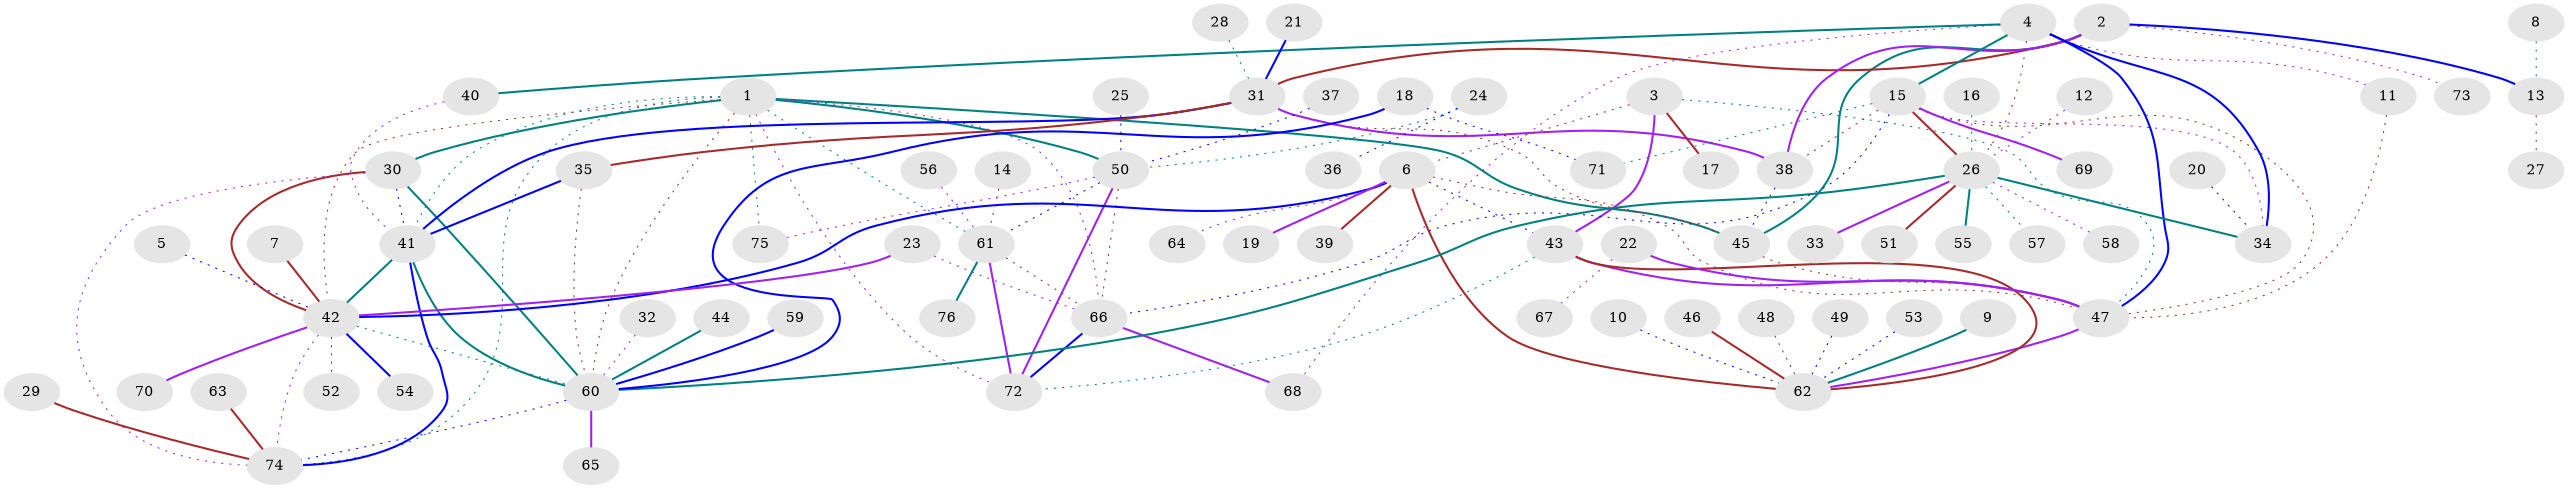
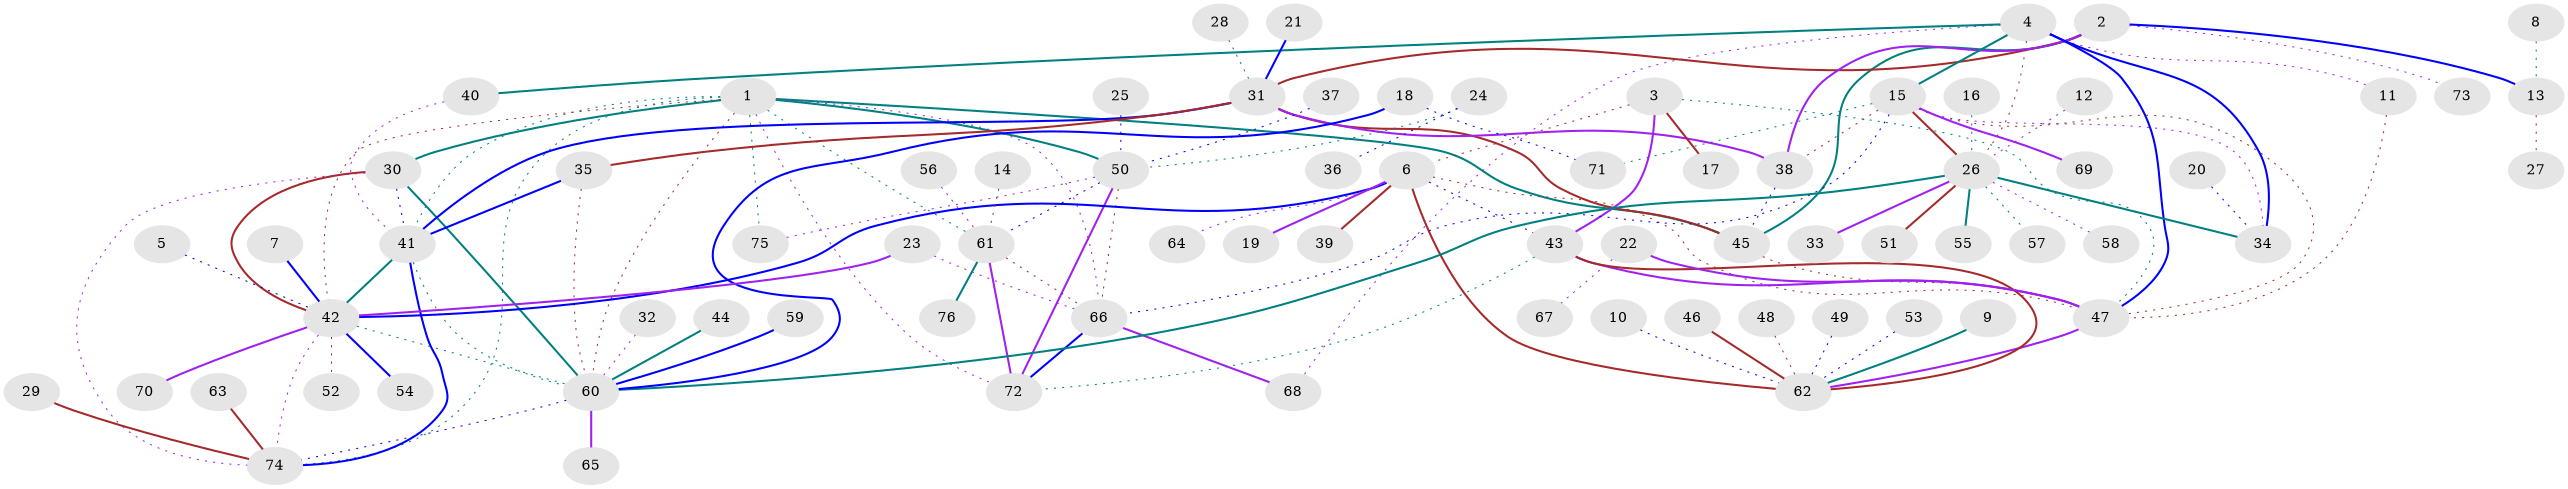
edge "31" -- "45": style dotted -> bold
edge "7" -- "42": color brown -> blue
edge "41" -- "60": style bold -> dotted
